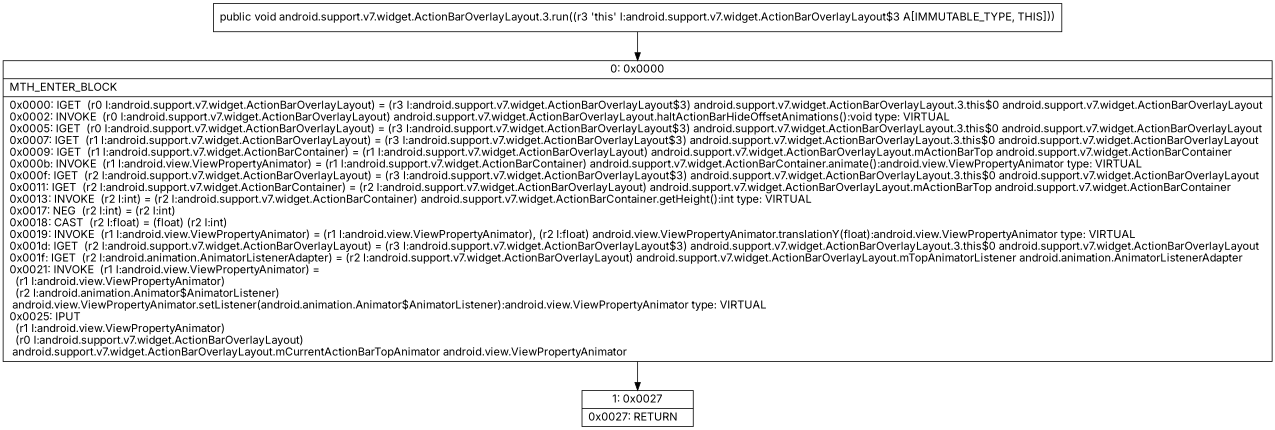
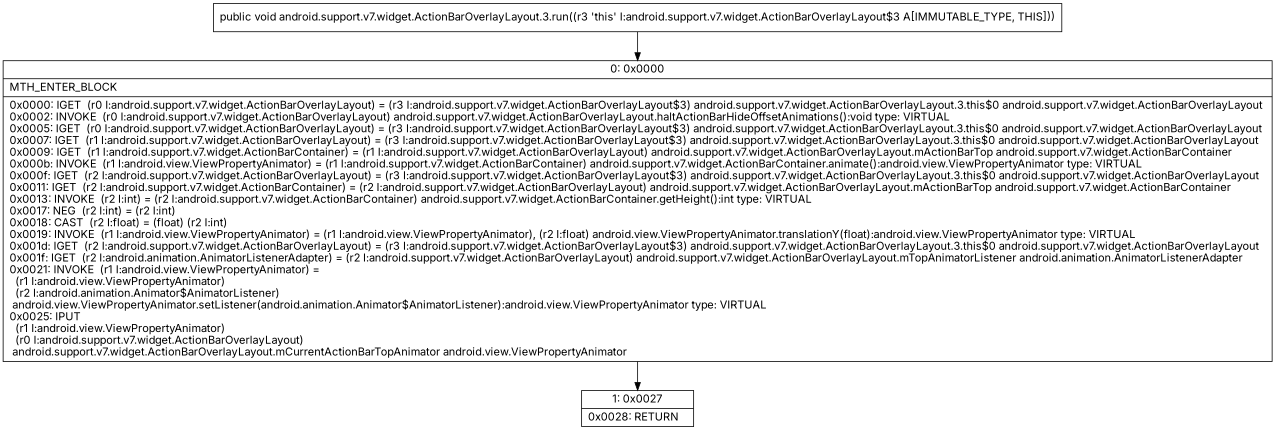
node "1: 0x0027": text "0x0027: RETURN" -> "0x0028: RETURN"
